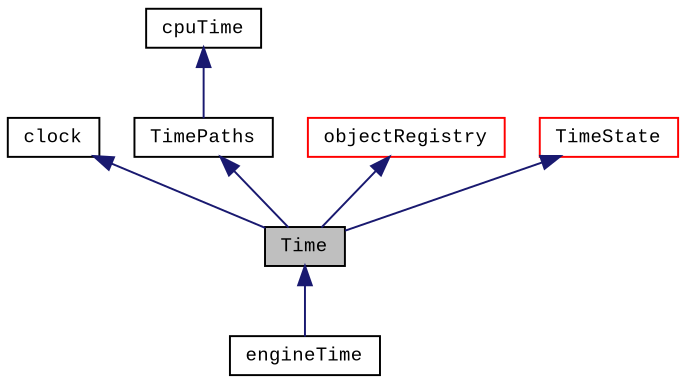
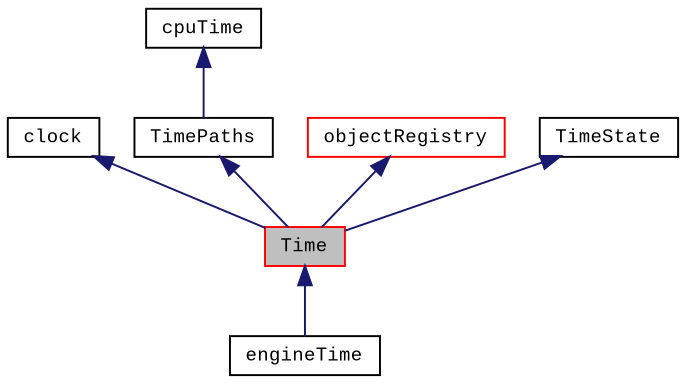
node "TimeState": color red -> black
node "Time": color black -> red
